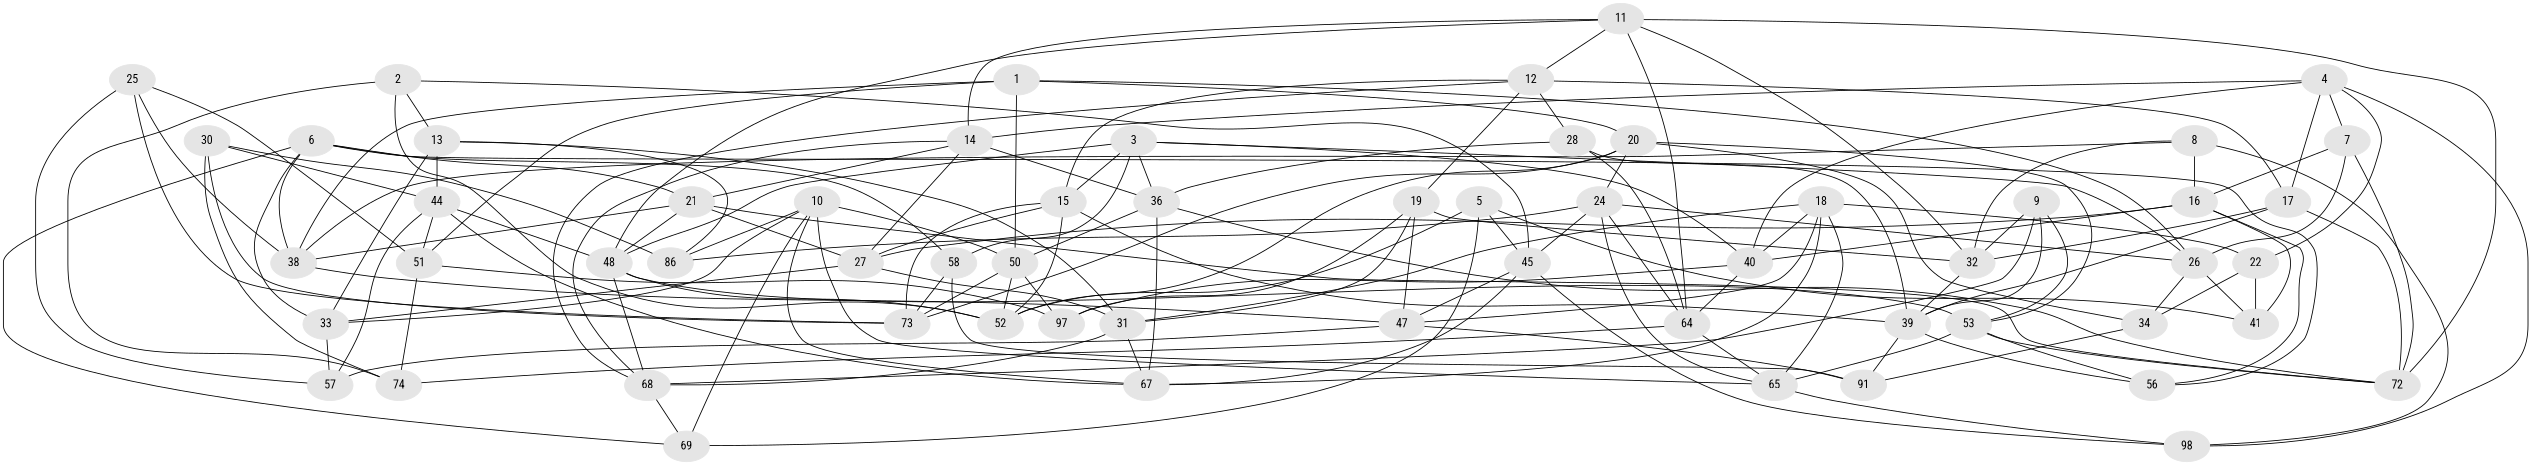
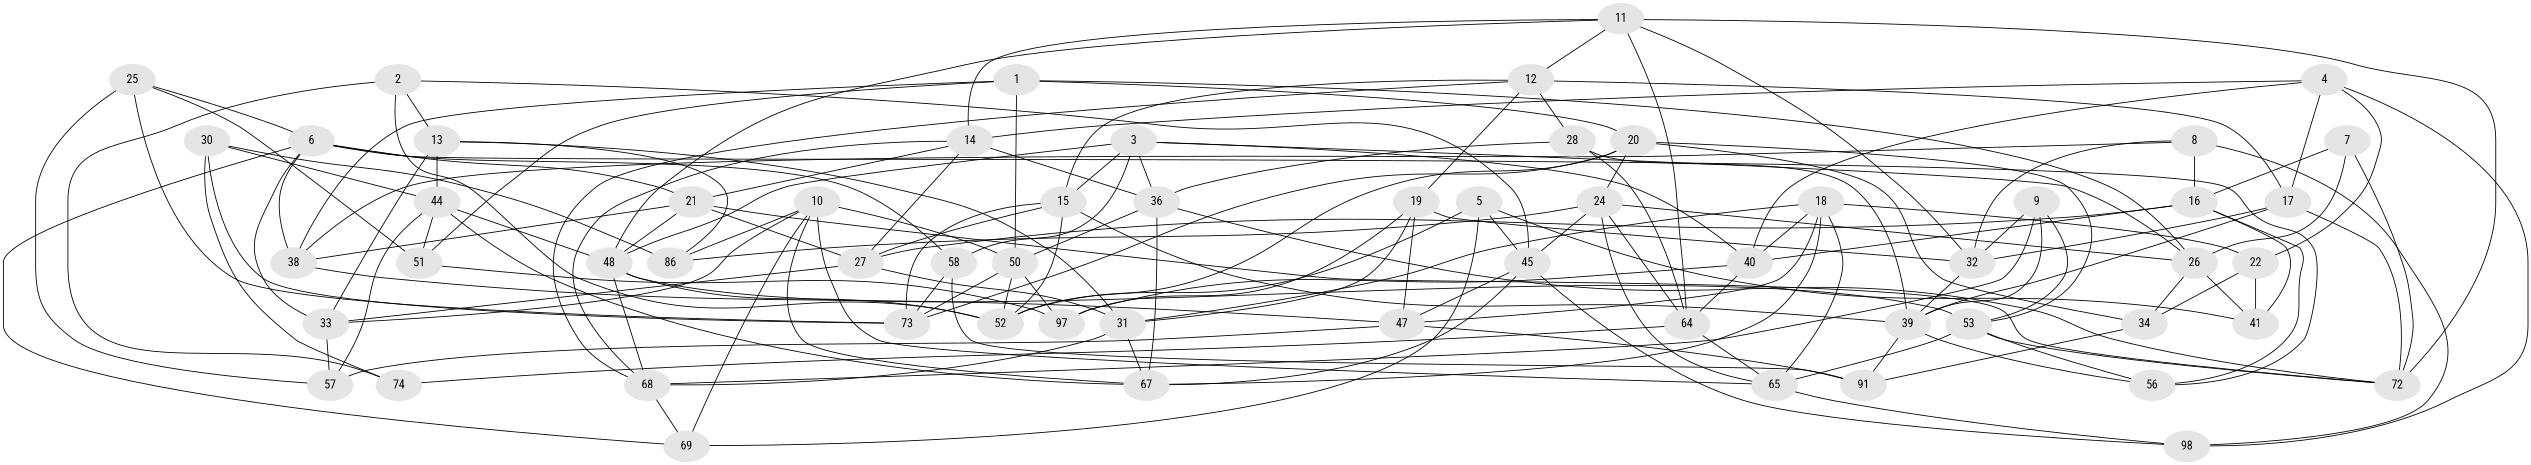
edge "4" -- "7": removed
edge "25" -- "38": now "25" -- "6"
edge "51" -- "74": removed
